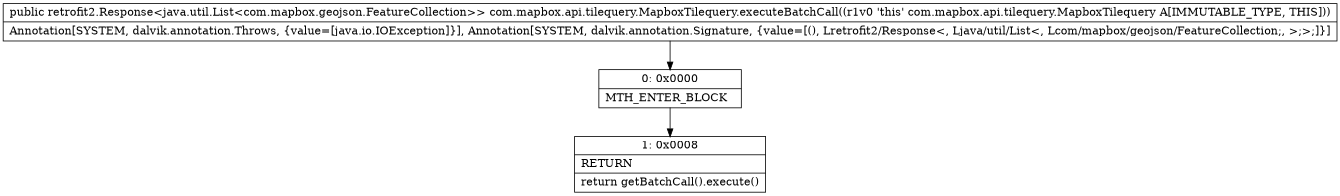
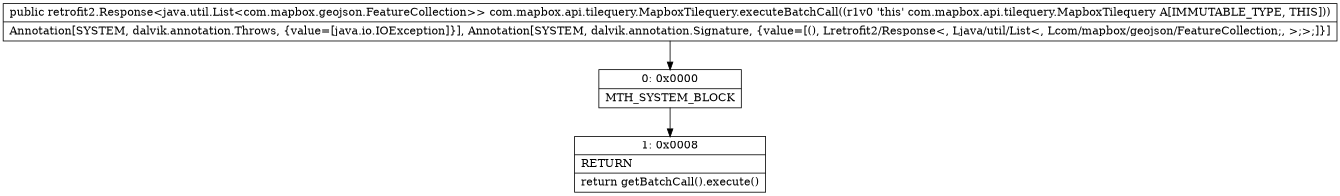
node "0: 0x0000": text "MTH_ENTER_BLOCK" -> "MTH_SYSTEM_BLOCK"
